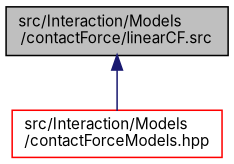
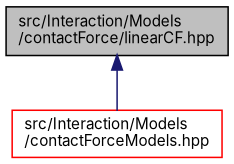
node "src/Interaction/Models /contactForce/linearCF.src": label "src/Interaction/Models /contactForce/linearCF.src" -> "src/Interaction/Models /contactForce/linearCF.hpp"
